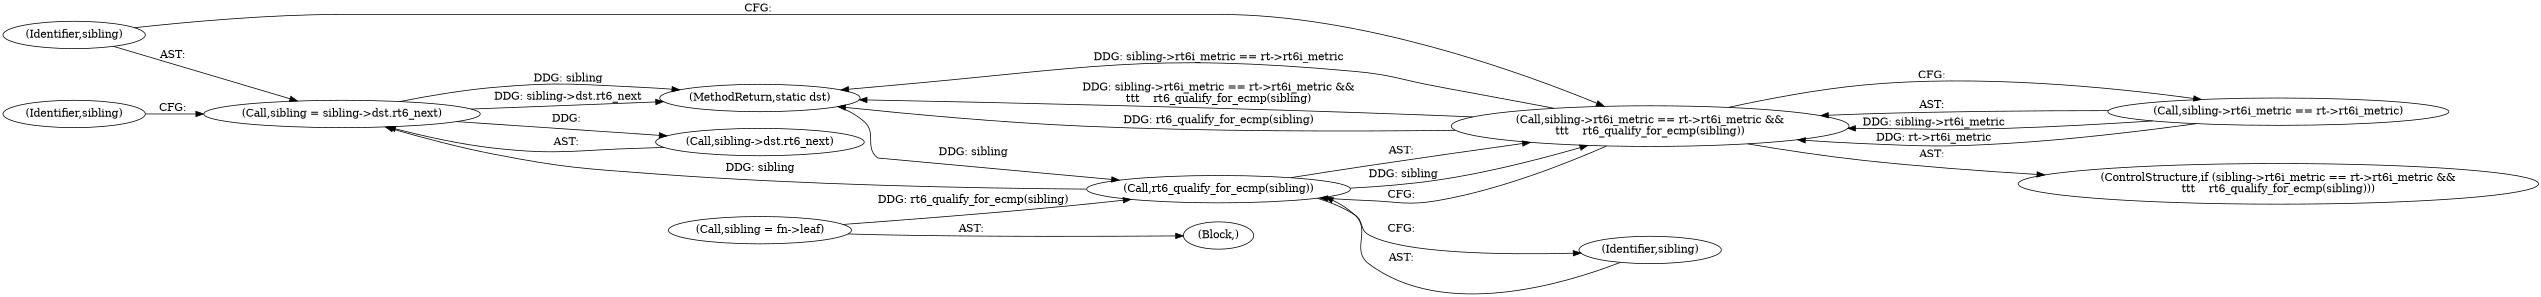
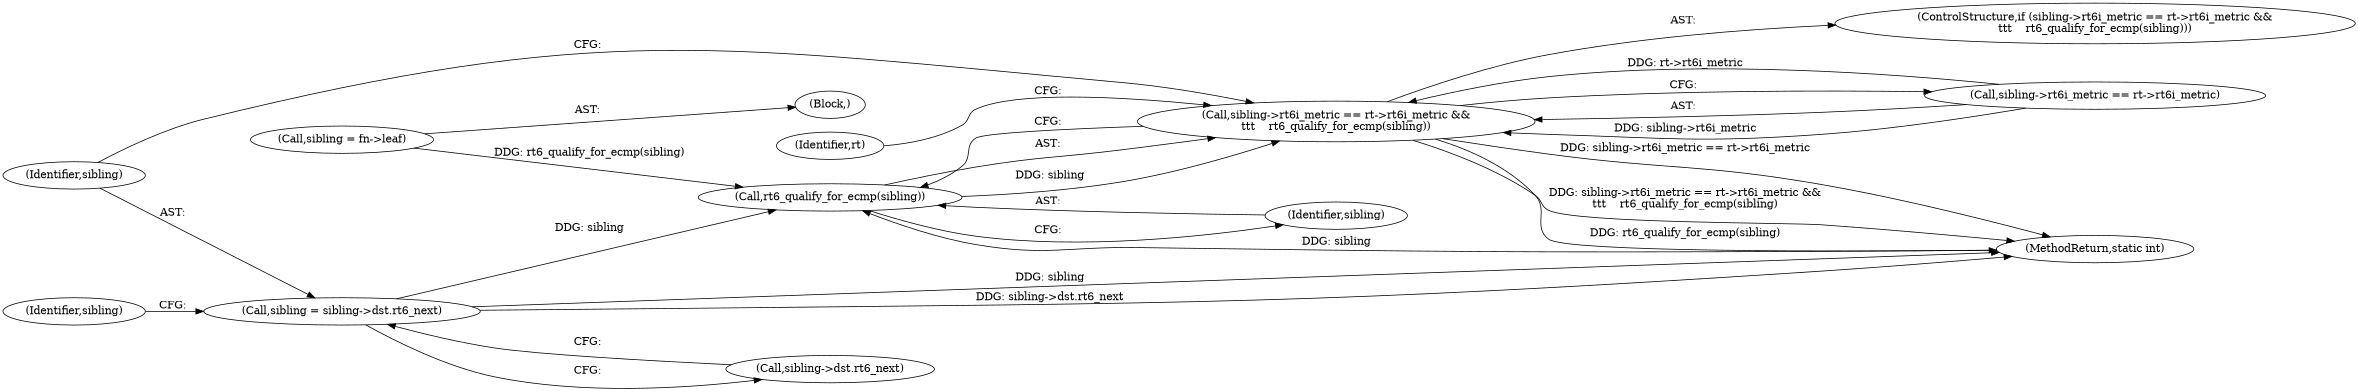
node "(MethodReturn,static dst)": label "(MethodReturn,static dst)" -> "(MethodReturn,static int)"
edge "(Call,sibling = sibling->dst.rt6_next)" -> "(Call,sibling->dst.rt6_next)": label "DDG: " -> "CFG: "
edge "(Call,sibling->dst.rt6_next)" -> "(Call,sibling = sibling->dst.rt6_next)": label "AST: " -> "CFG: "
node "(Identifier,rt)": added
edge "(Call,rt6_qualify_for_ecmp(sibling))" -> "(Call,sibling = sibling->dst.rt6_next)": reversed
